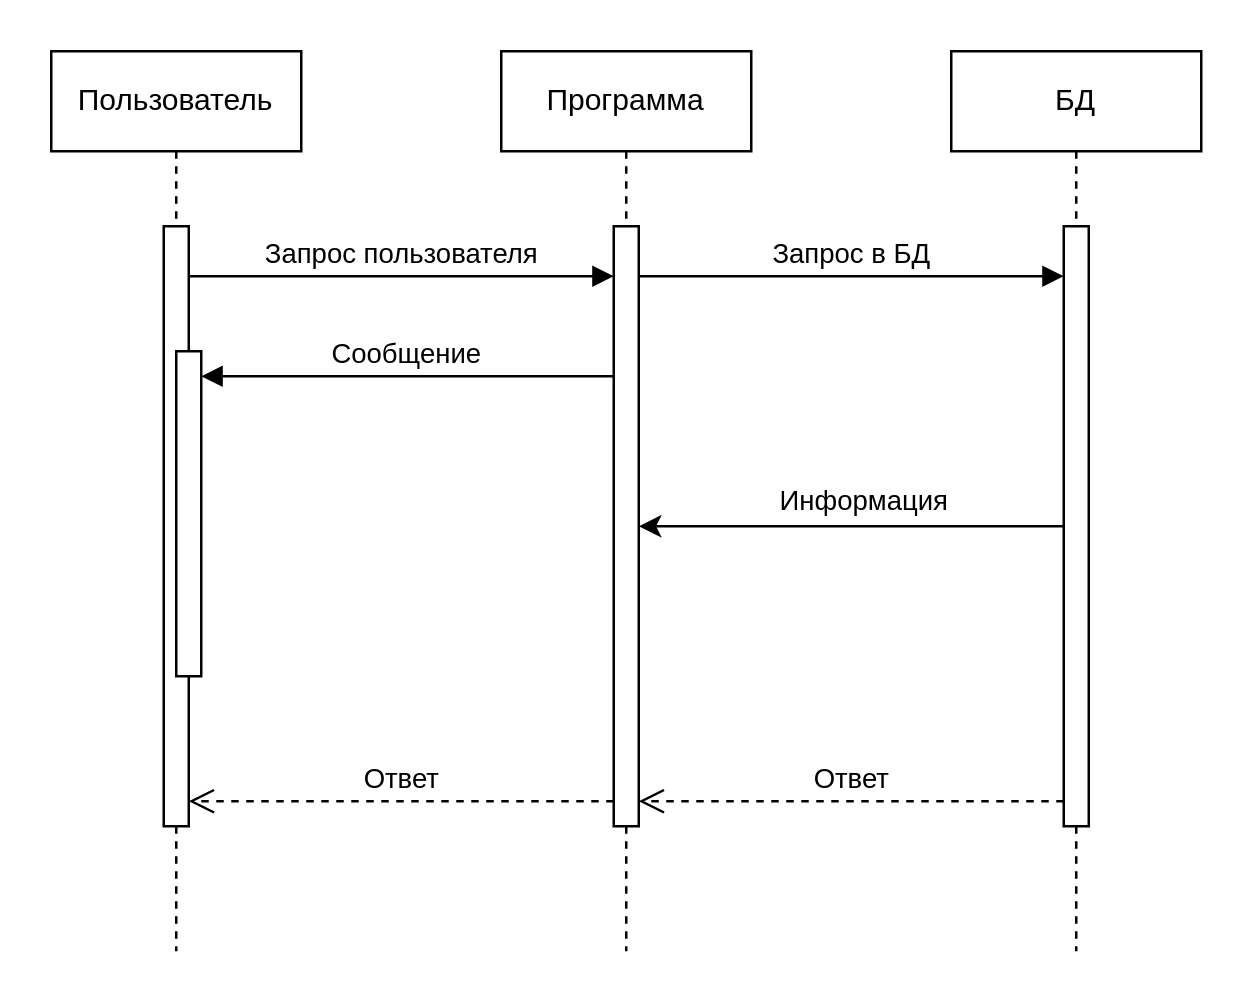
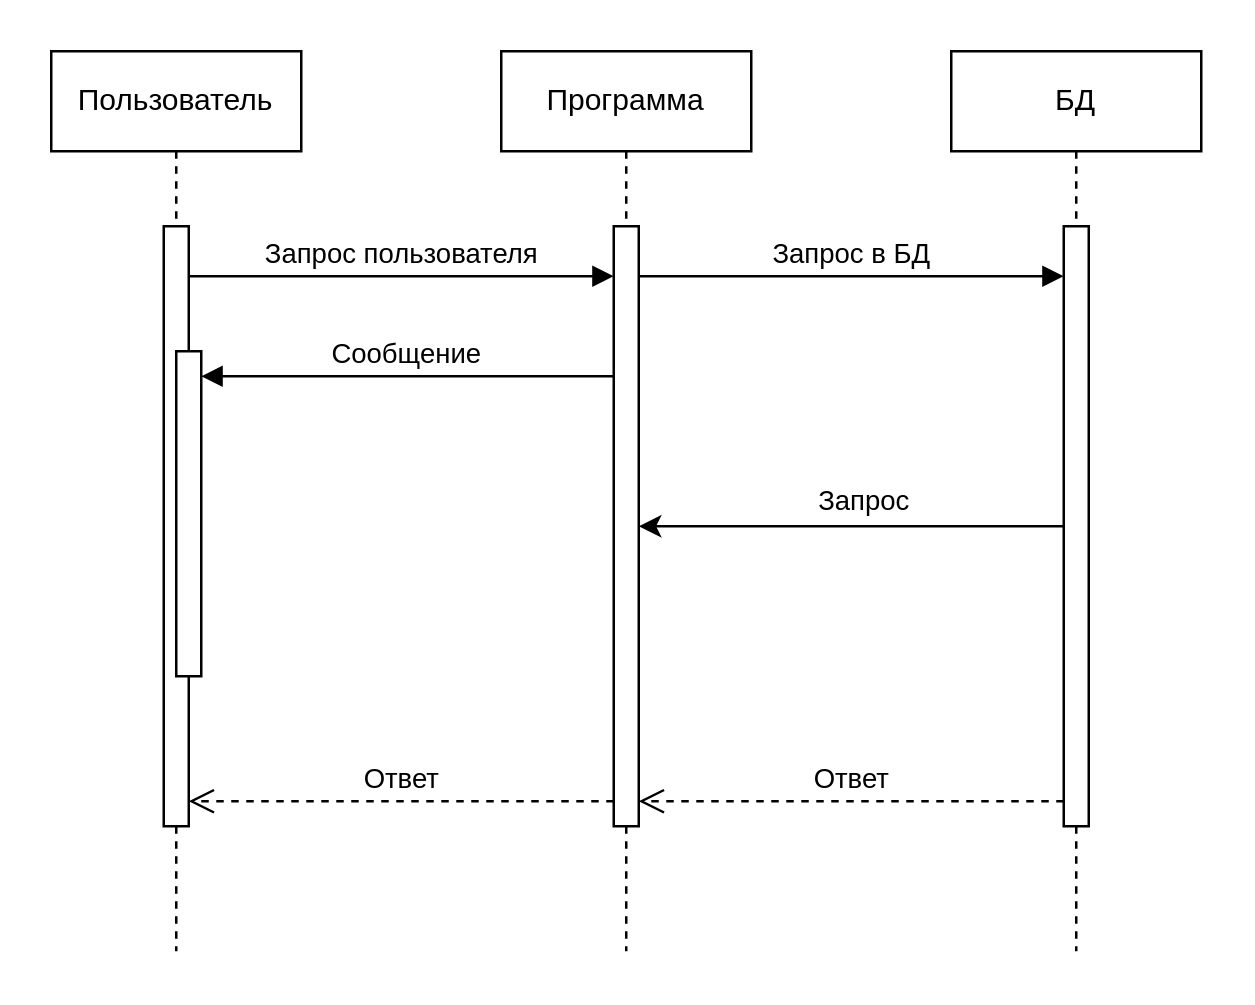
node "Информация": label "Информация" -> "Запрос"
